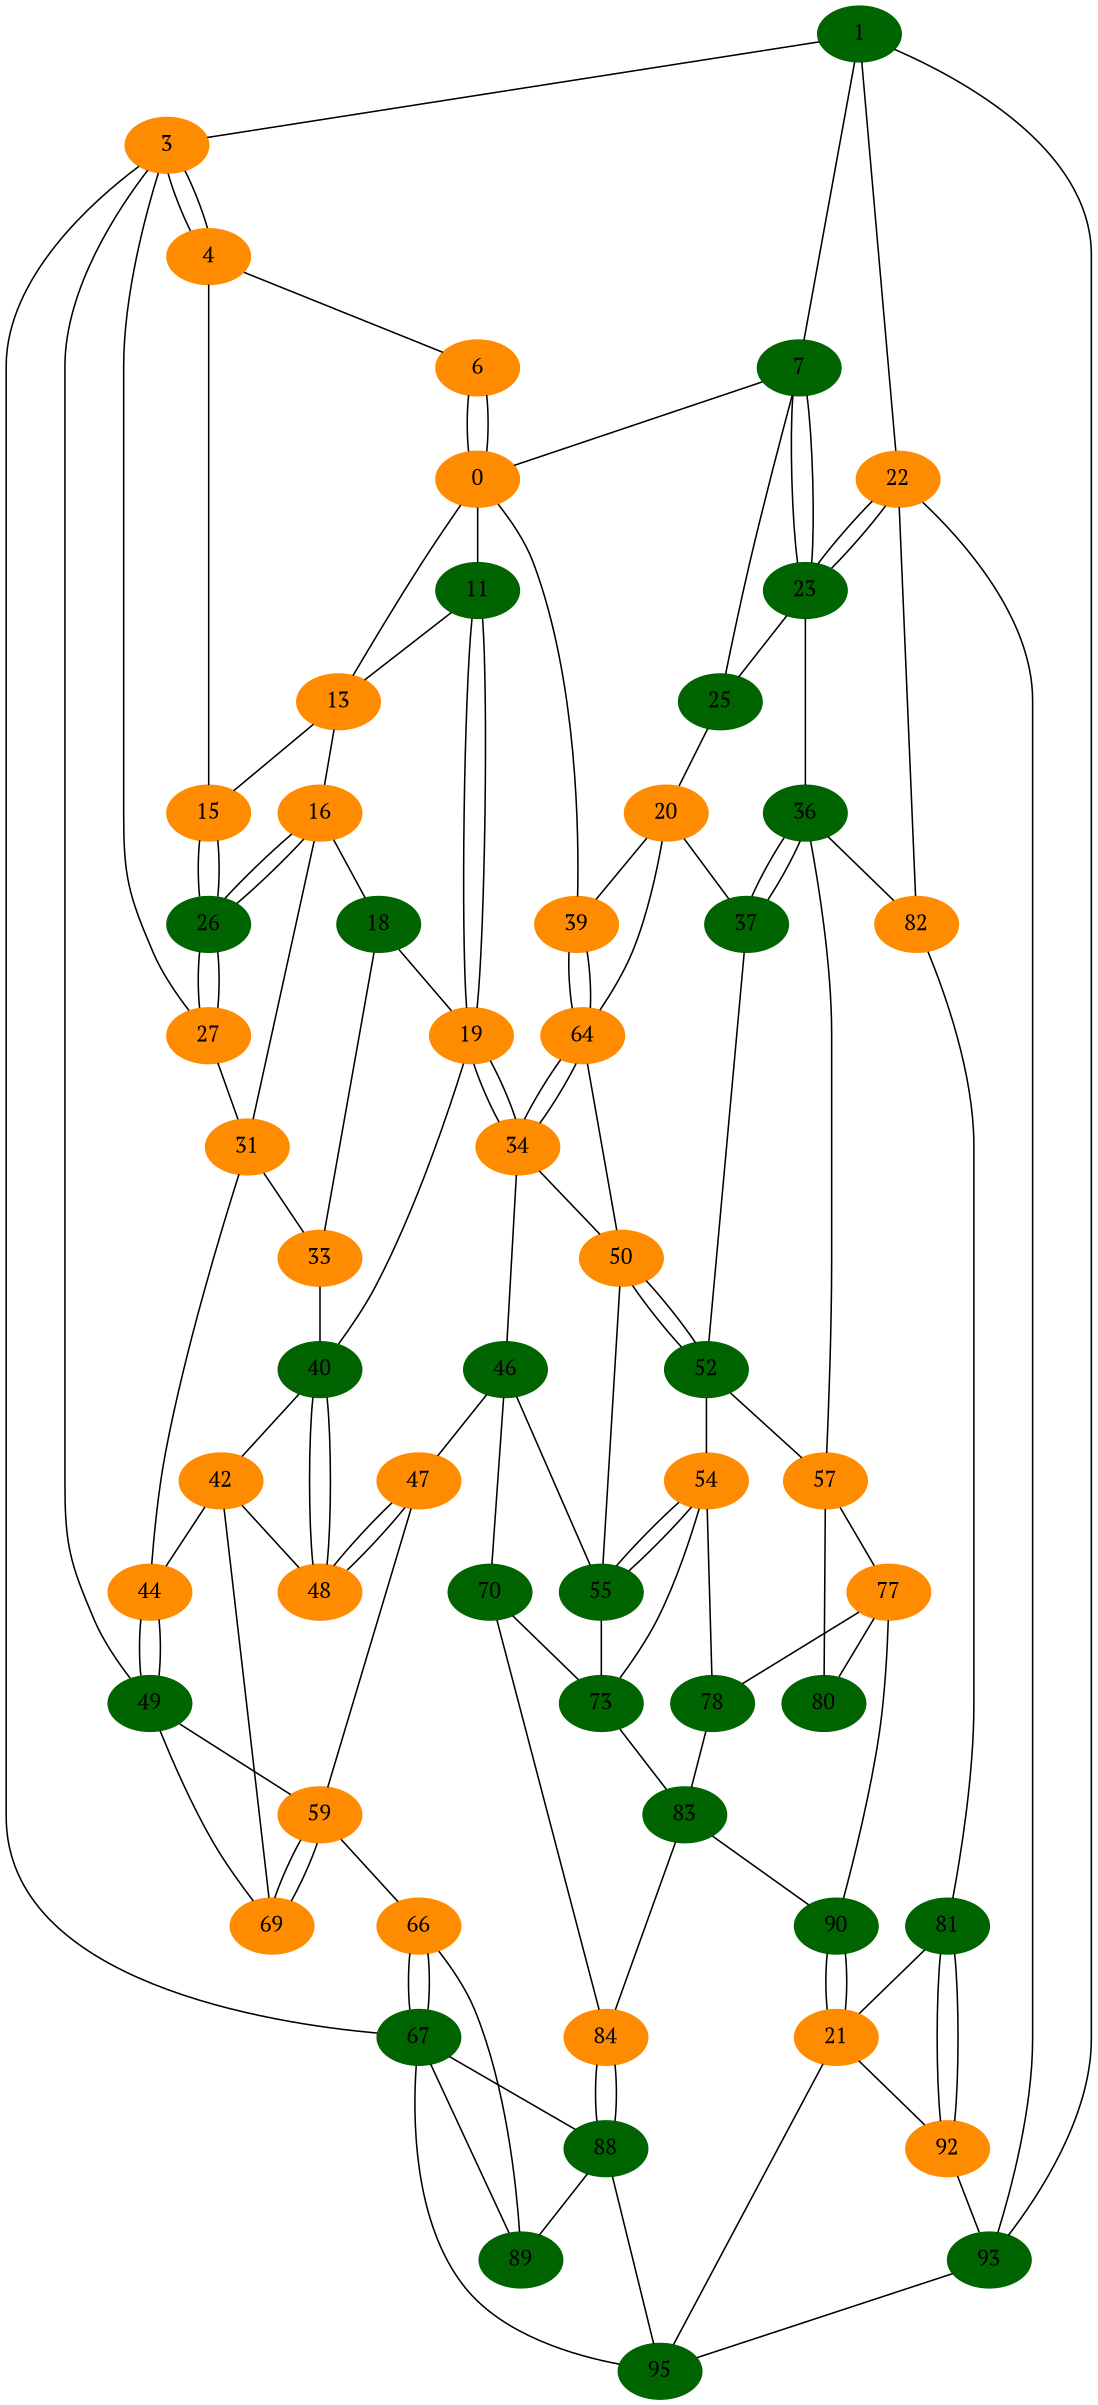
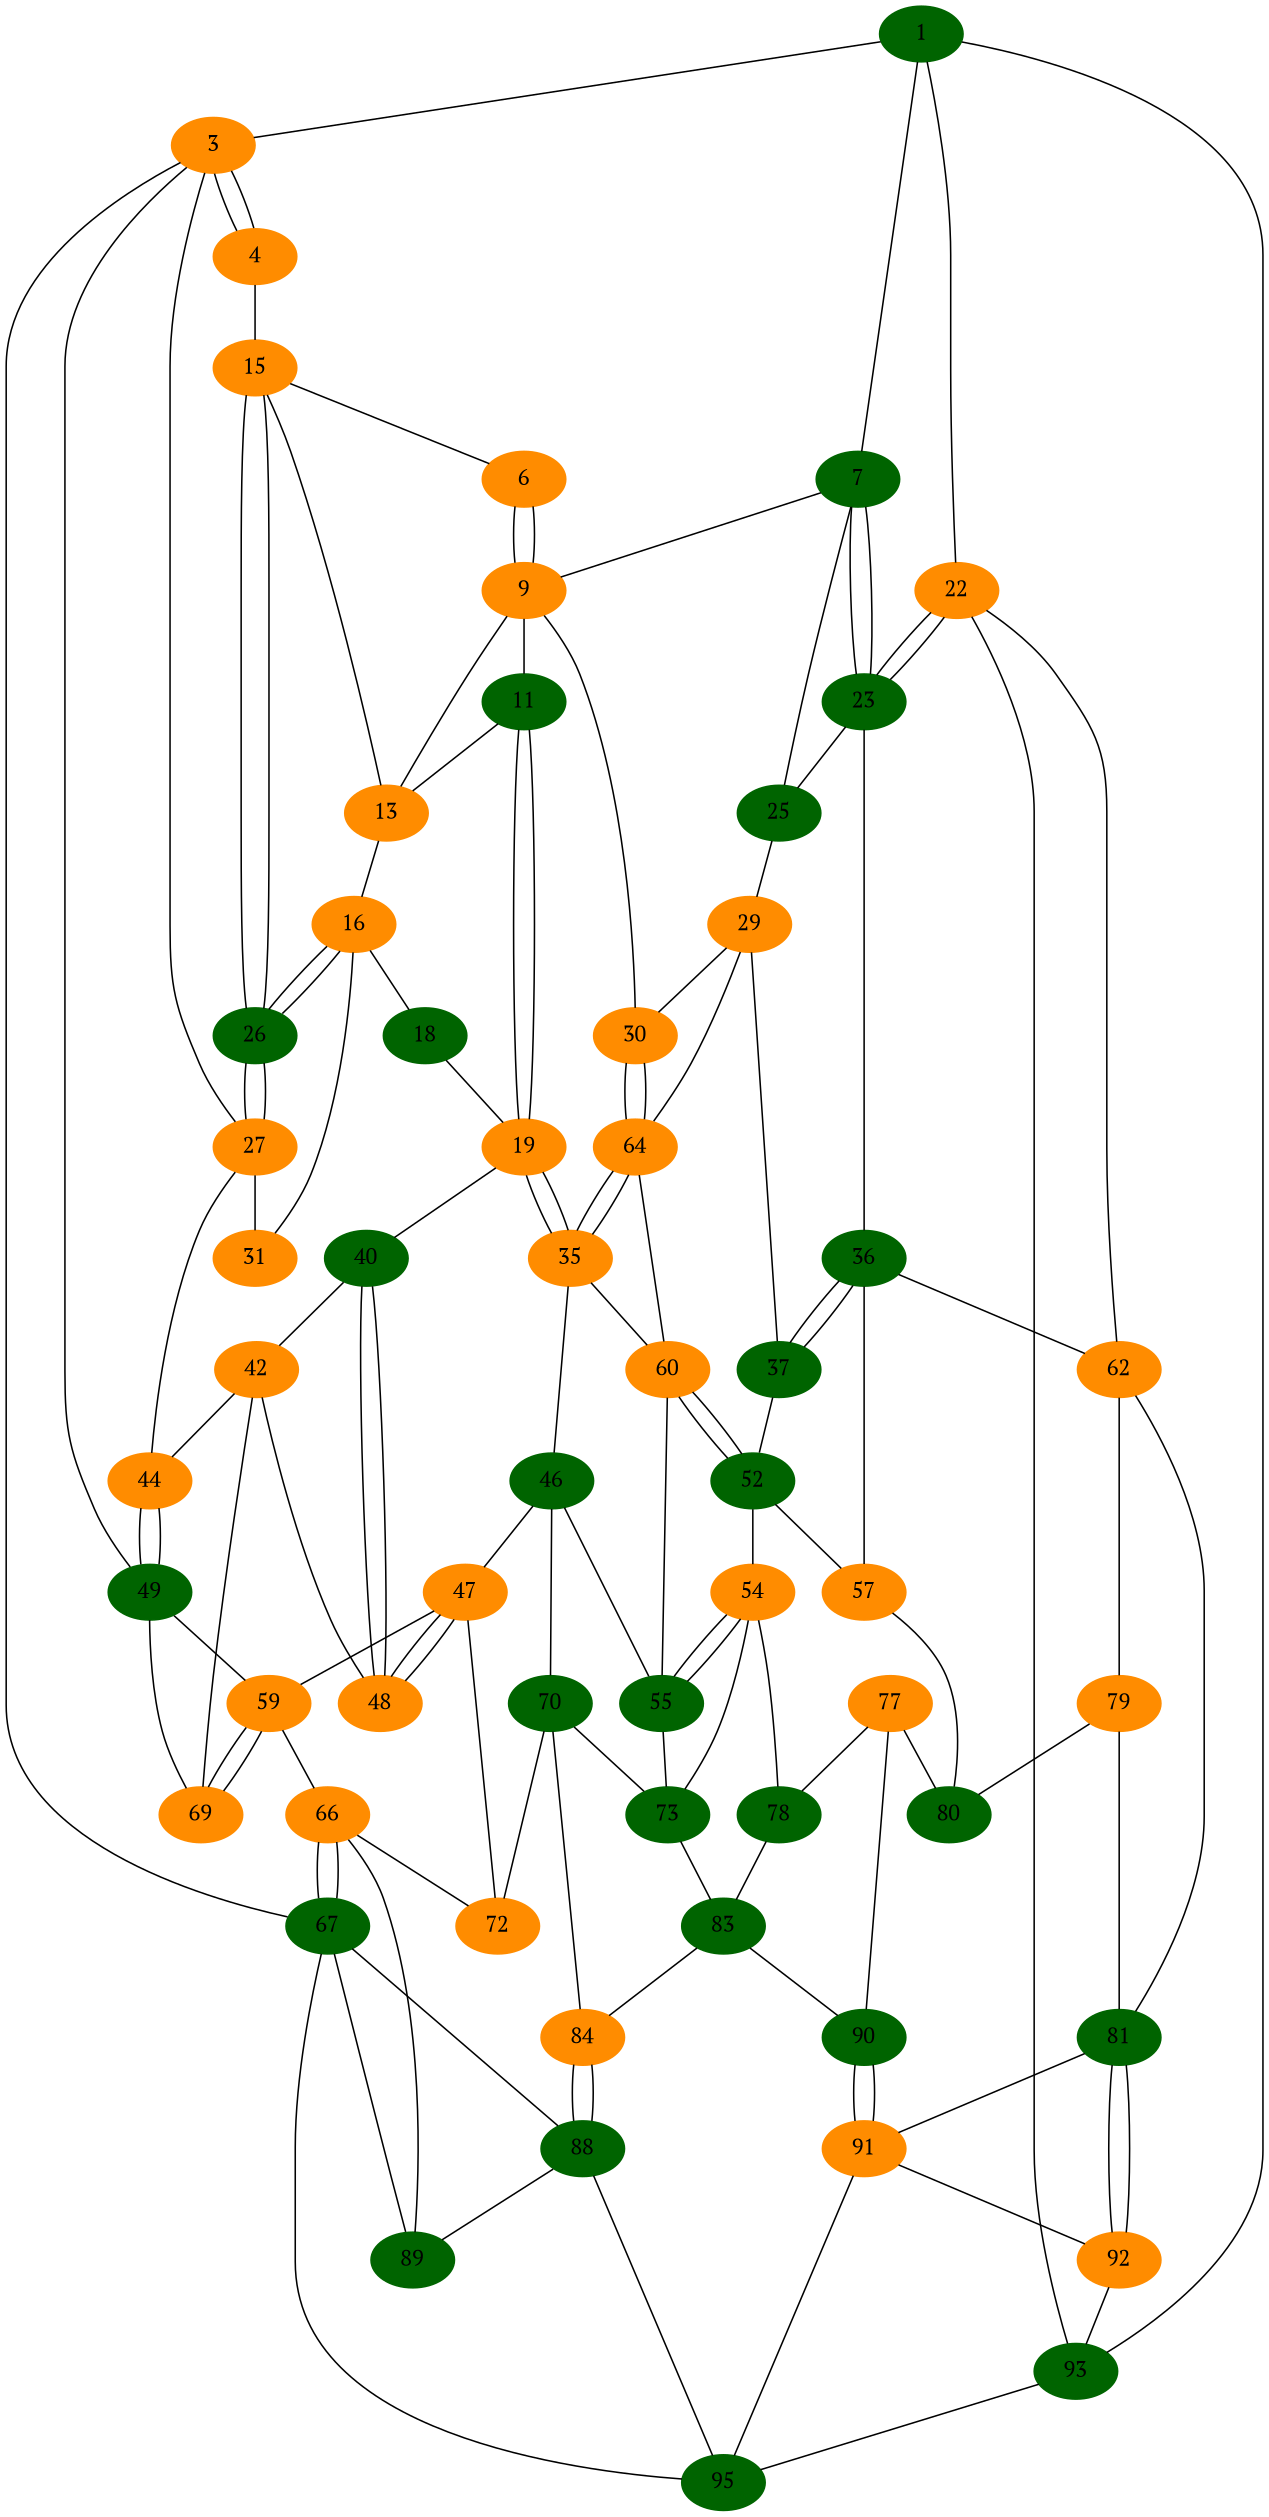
edge "4" -- "6": now "15" -- "6"
node "0": label "0" -> "9"
node "20": label "20" -> "29"
node "39": label "39" -> "30"
node "82": label "82" -> "62"
node "34": label "34" -> "35"
node "33": removed
node "50": label "50" -> "60"
edge "31" -- "44": now "27" -- "44"
edge "57" -- "77": removed
node "79": added
node "72": added
node "21": label "21" -> "91"
